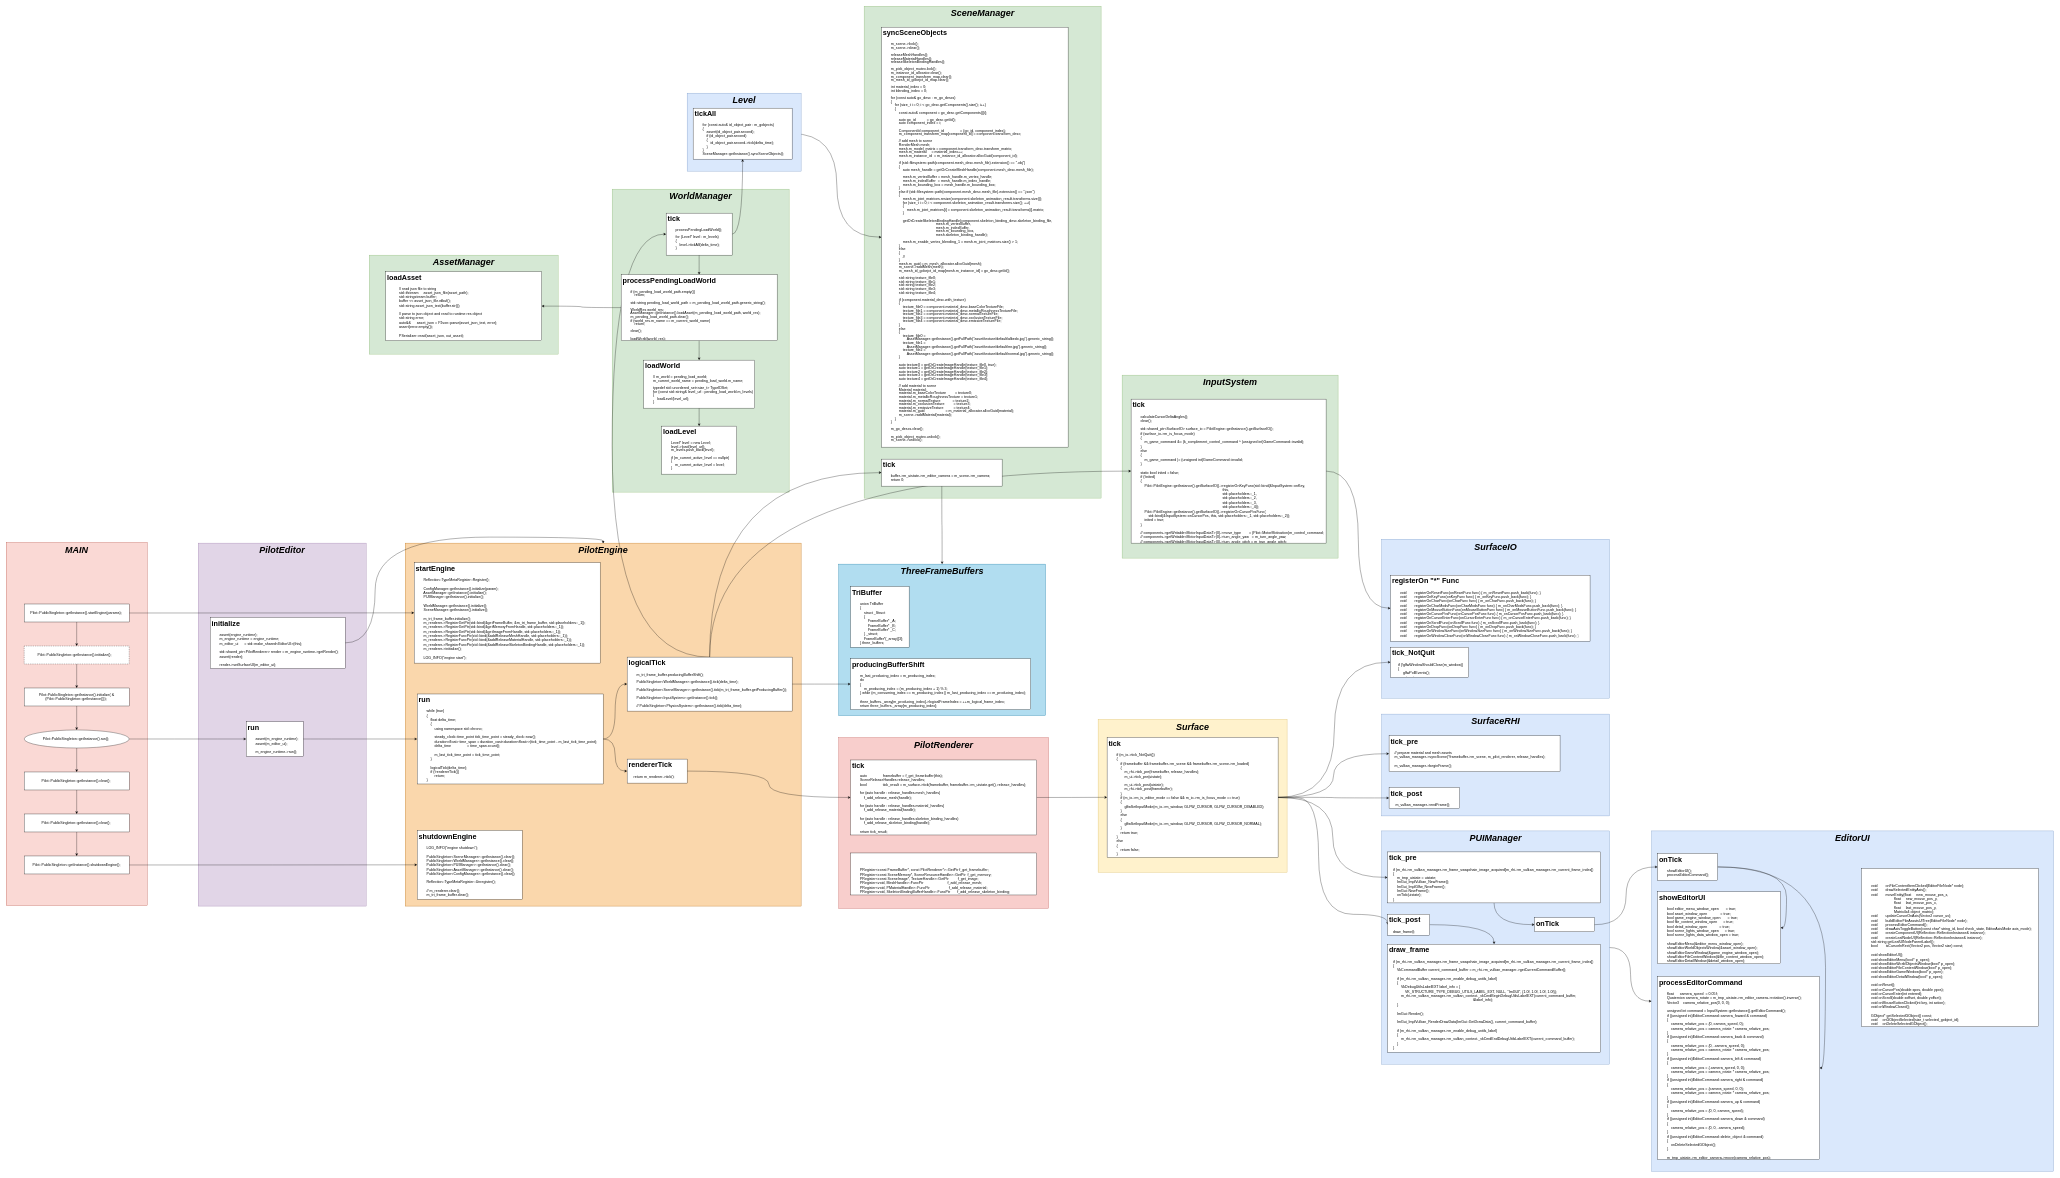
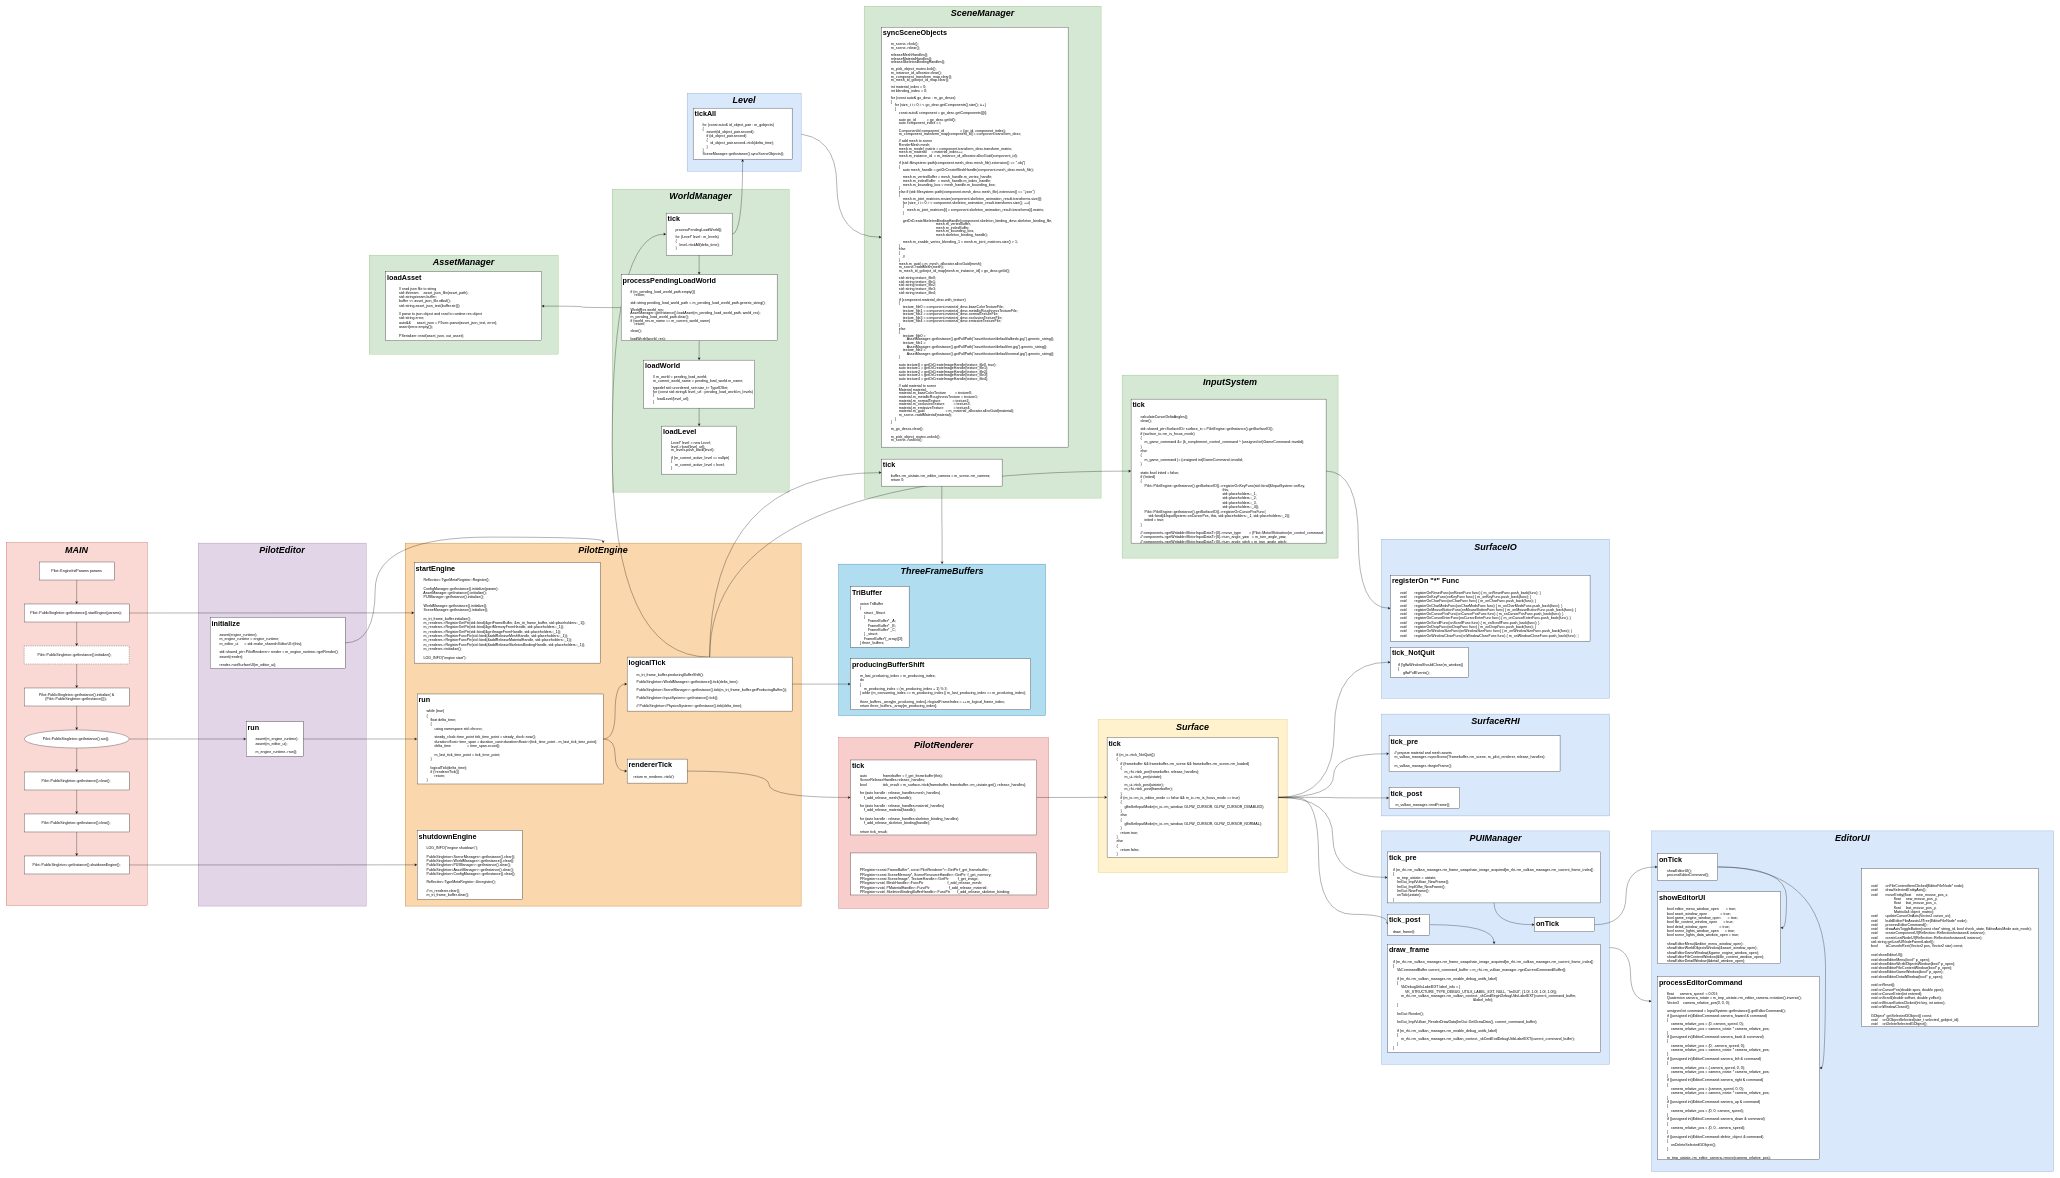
edge "initialize assert(engine_runtime); m_engine_runtime = engine_runtime; m_editor_ui = std::make_shared<EditorUI>(this); std::shared_ptr<PilotRenderer> render = m_engine_runtime->getRender(); assert(render); render->setSurfaceUI(m_editor_ui);" -> "PilotEngine": arrowhead diamond -> classic
node "Pilot::EngineInitParams params": added
edge "Pilot::EngineInitParams params" -> "Pilot::PublicSingleton::getInstance().startEngine(params);": added
